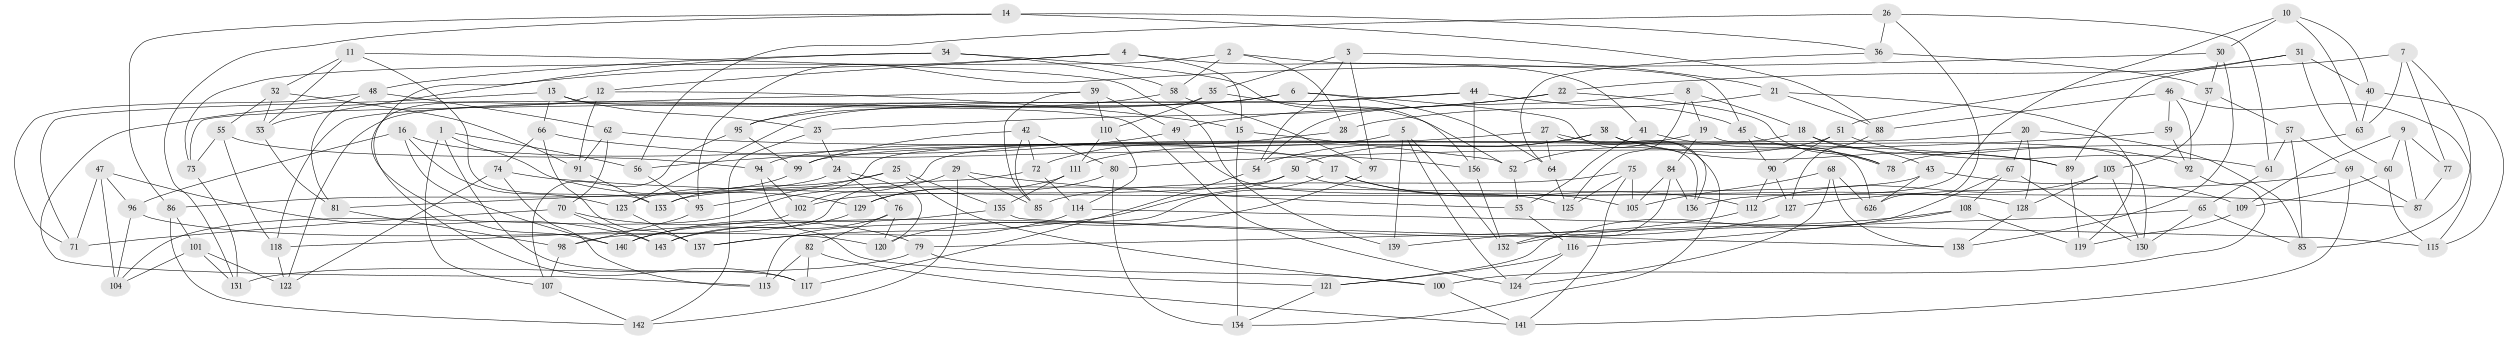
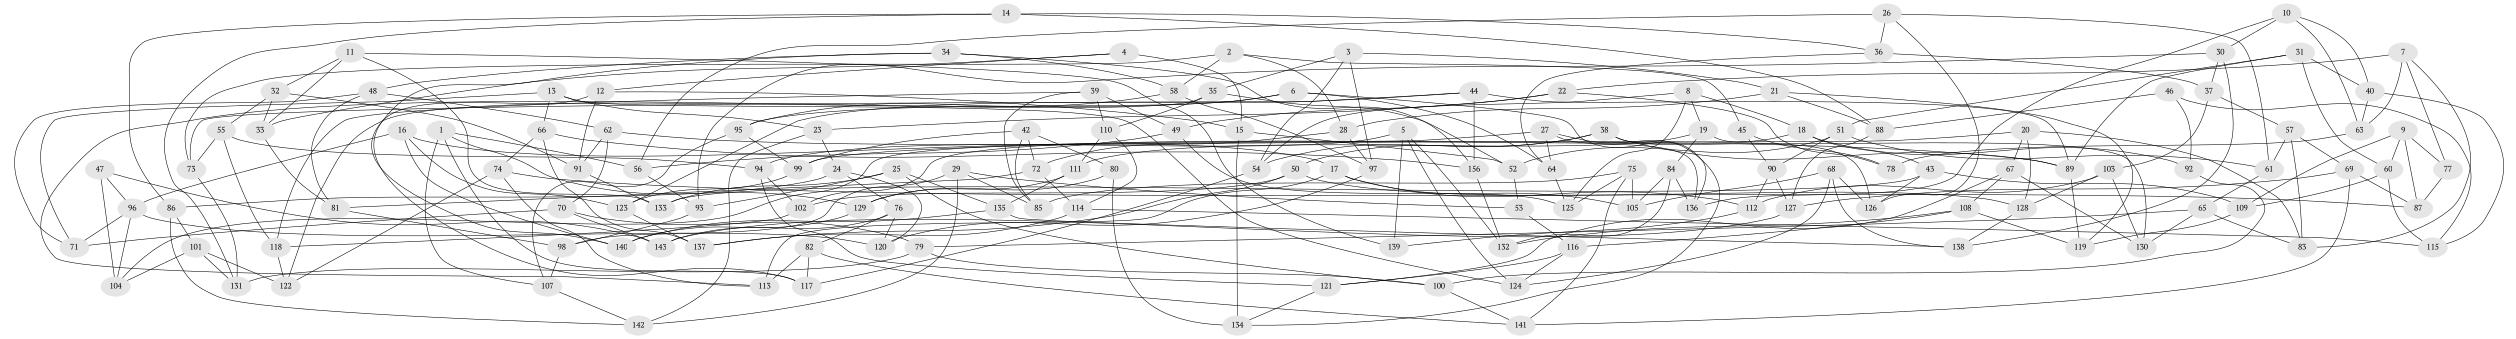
edge "44" -- "45": now "44" -- "89"
node "41": removed
node "59": removed
edge "28" -- "97": added
edge "47" -- "71": now "96" -- "71"
node "626": label "626" -> "126"
